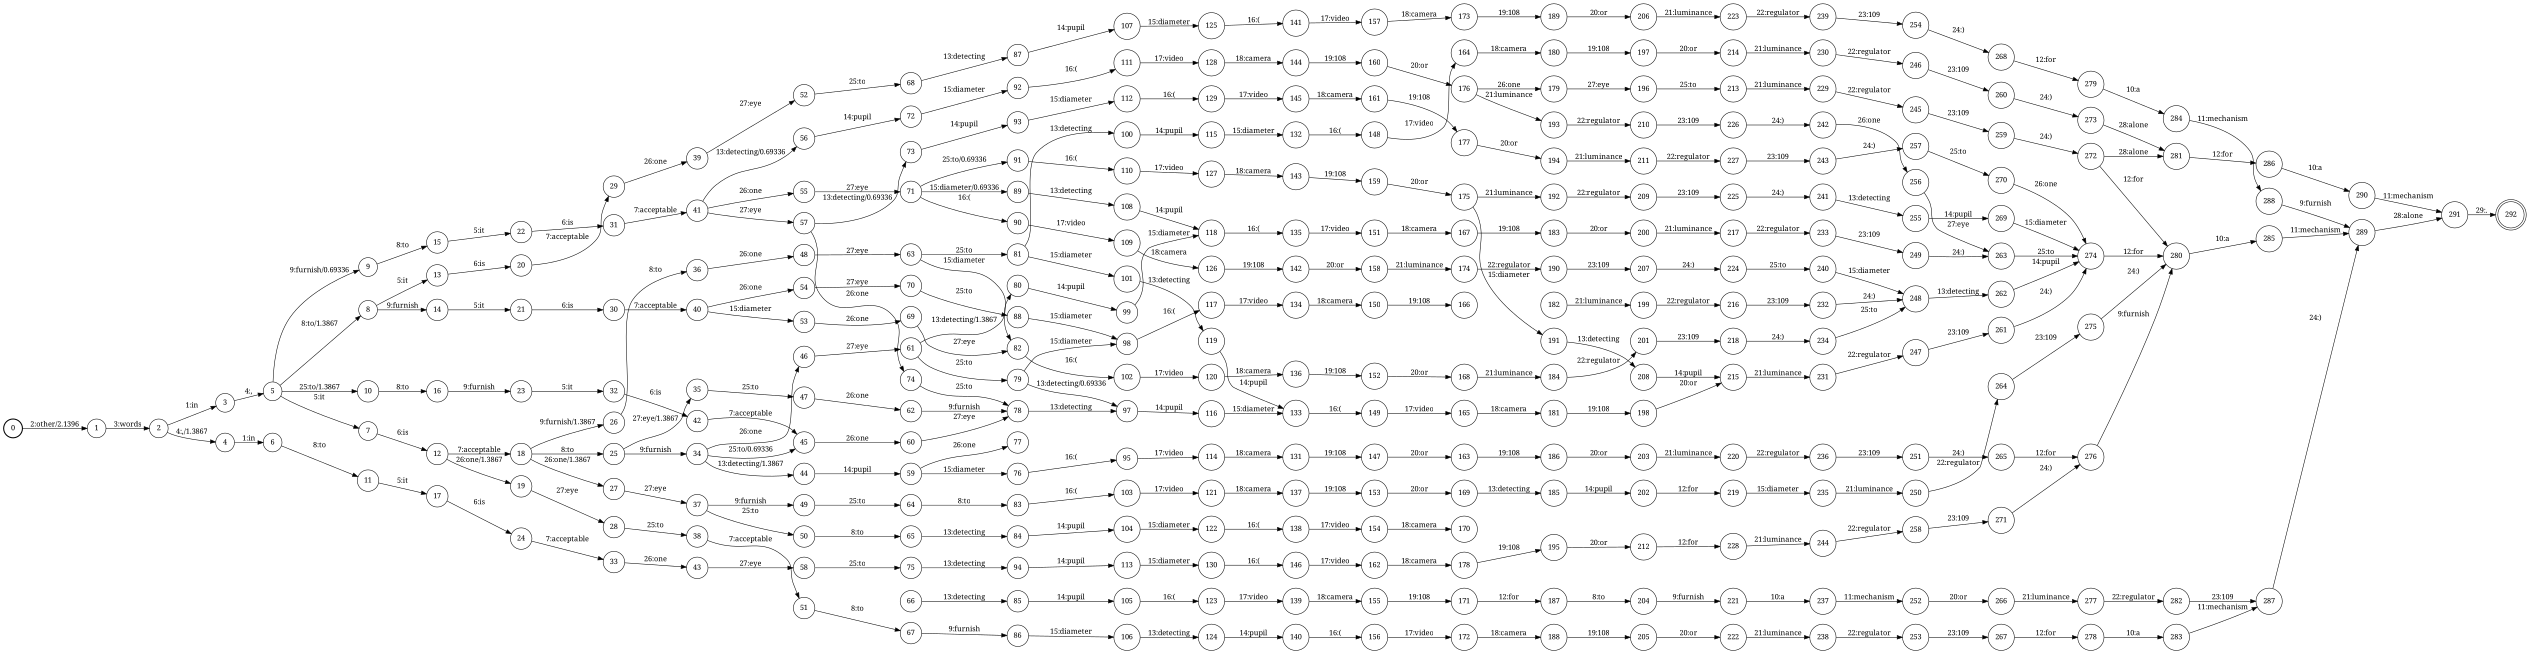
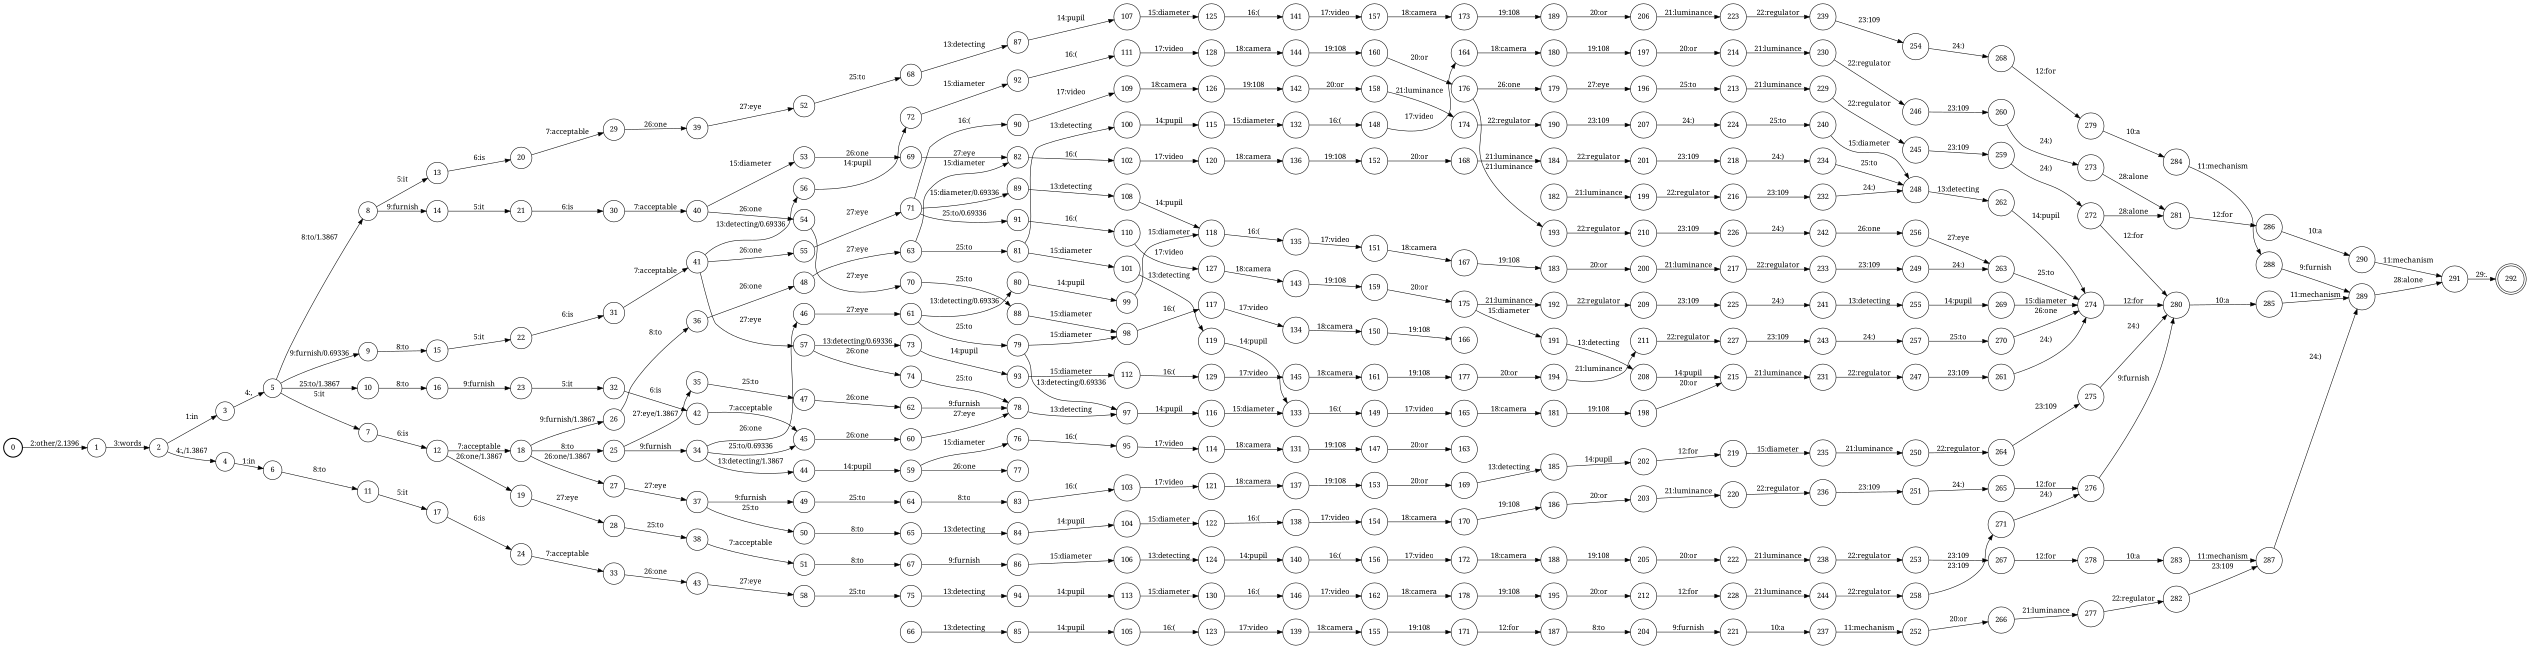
edge "61" -> "80": label "13:detecting/1.3867" -> "13:detecting/0.69336"
edge "163" -> "186": now "170" -> "186"
